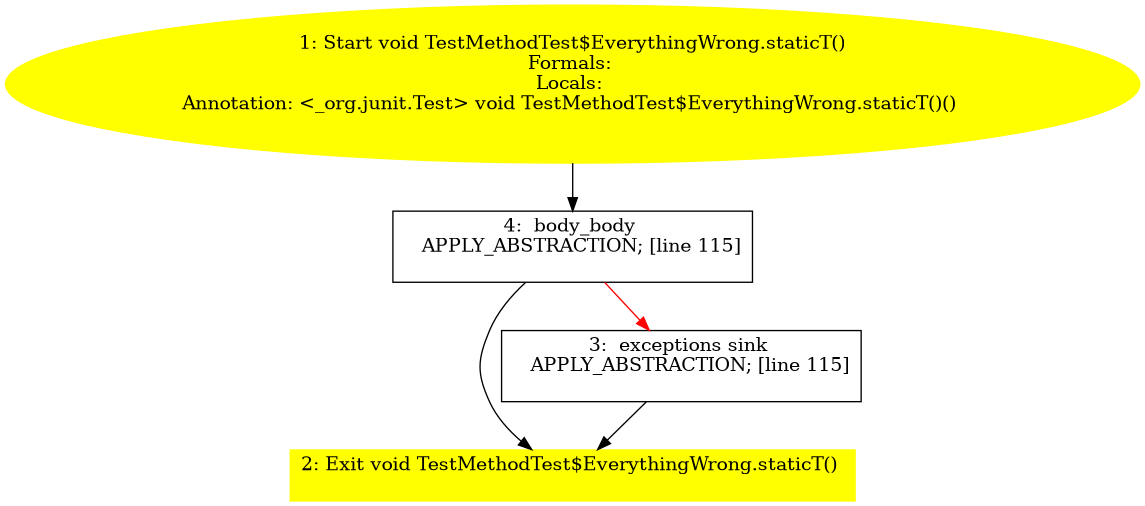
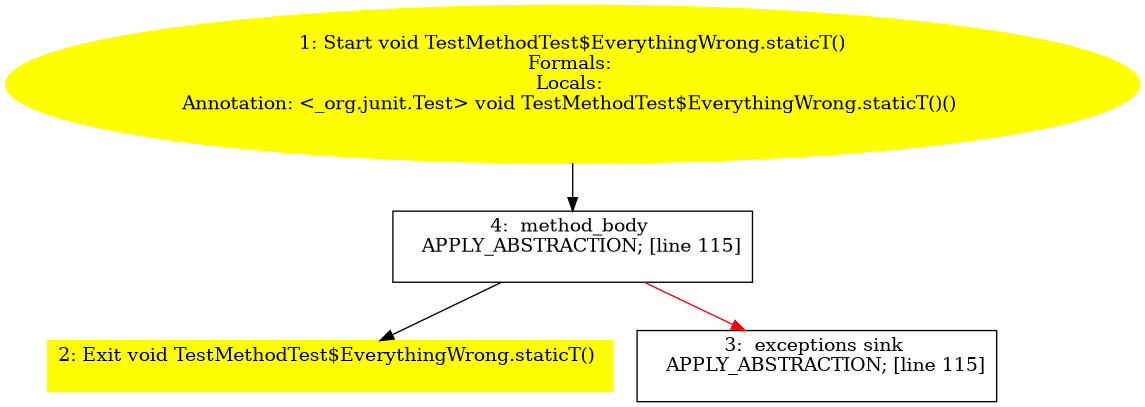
node "4:  body_body APPLY_ABSTRACTION; [line 115]": label "4:  body_body APPLY_ABSTRACTION; [line 115]" -> "4:  method_body APPLY_ABSTRACTION; [line 115]"
edge "3:  exceptions sink APPLY_ABSTRACTION; [line 115]" -> "2: Exit void TestMethodTest$EverythingWrong.staticT()": removed
